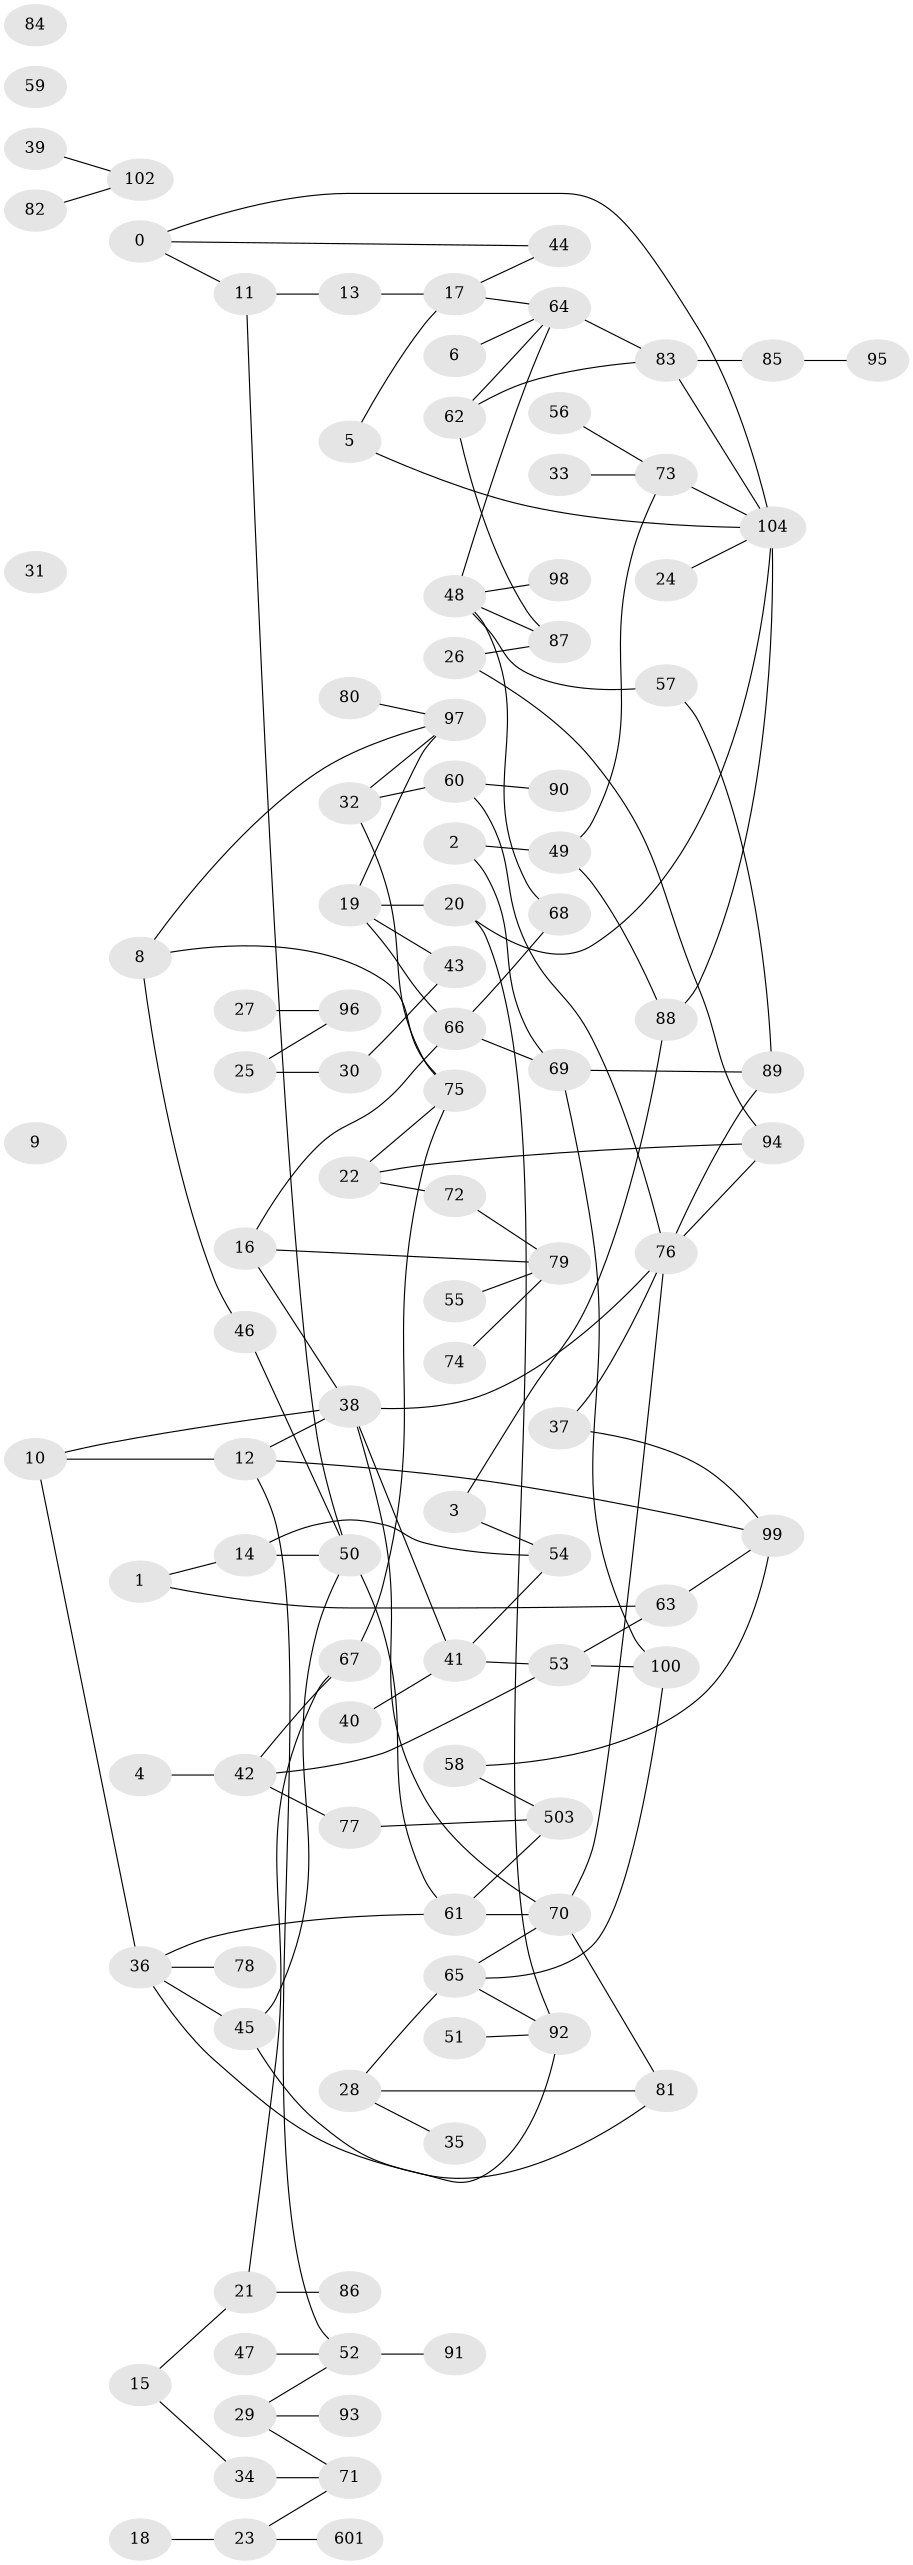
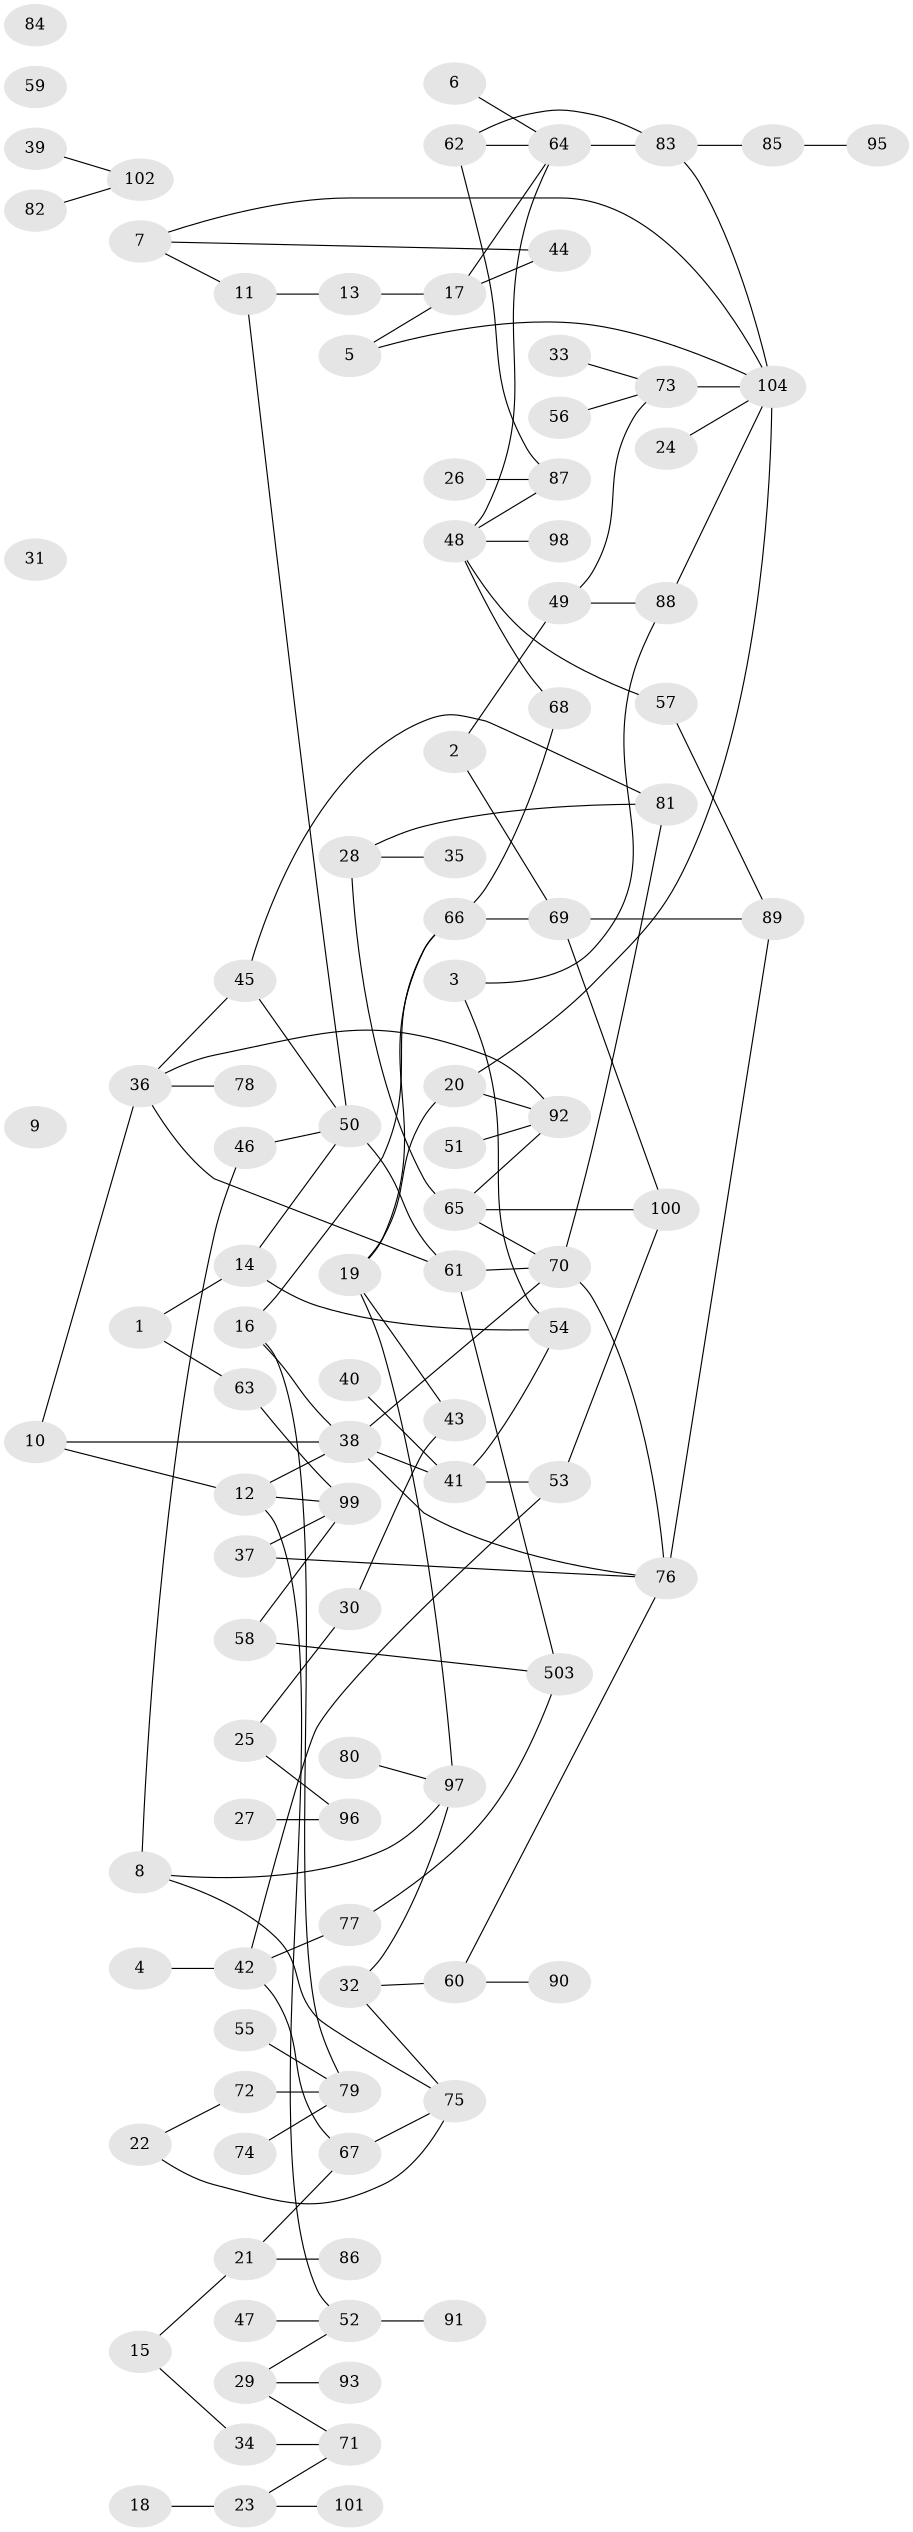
node "0": label "0" -> "7"
node "94": removed
edge "63" -- "53": removed
node "601": label "601" -> "101"
